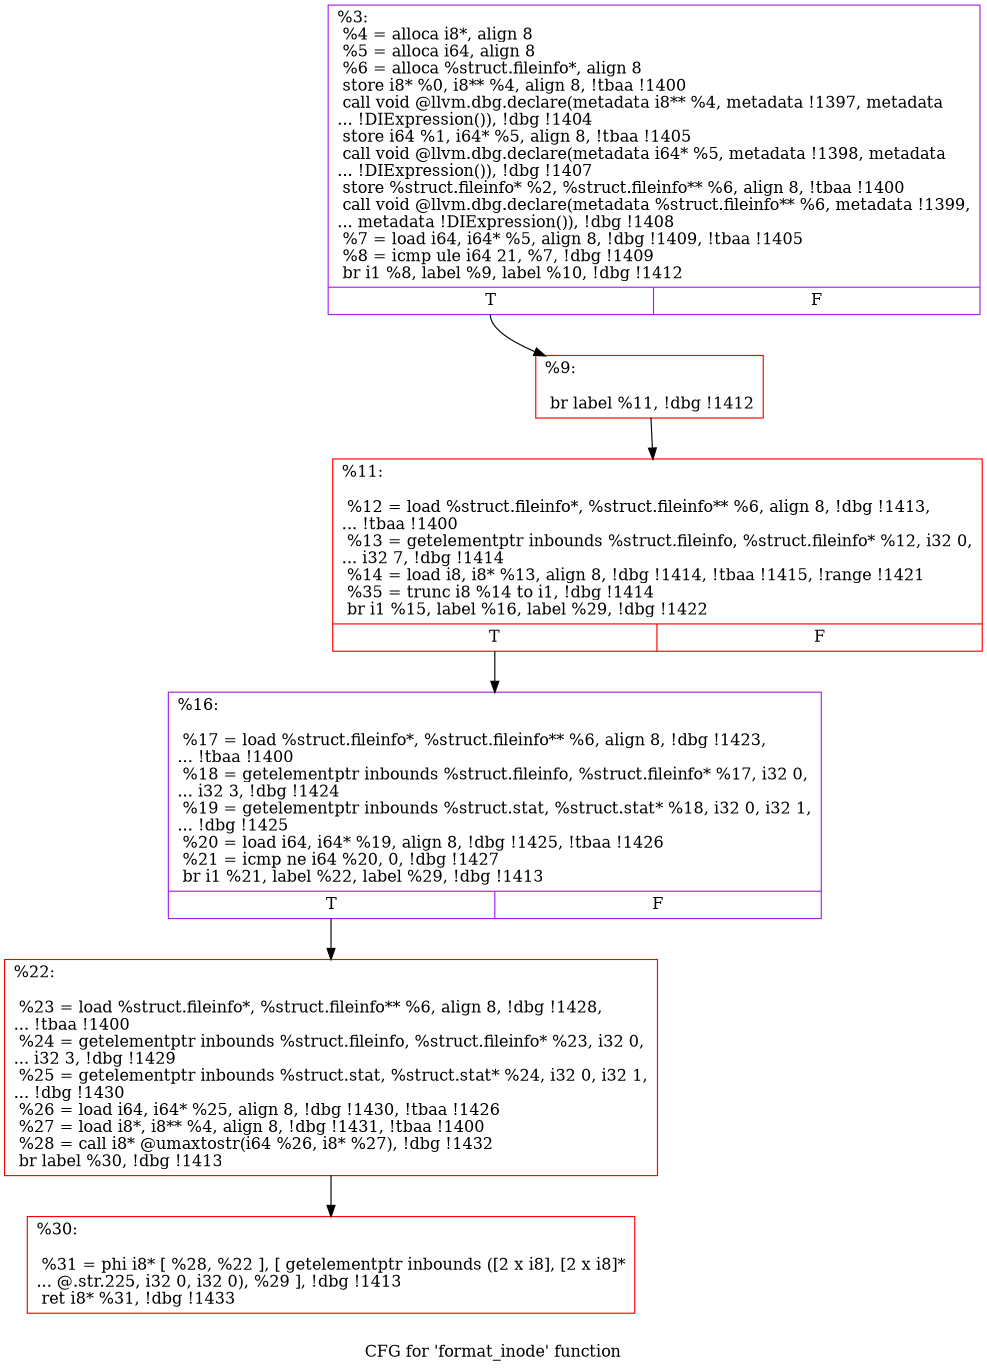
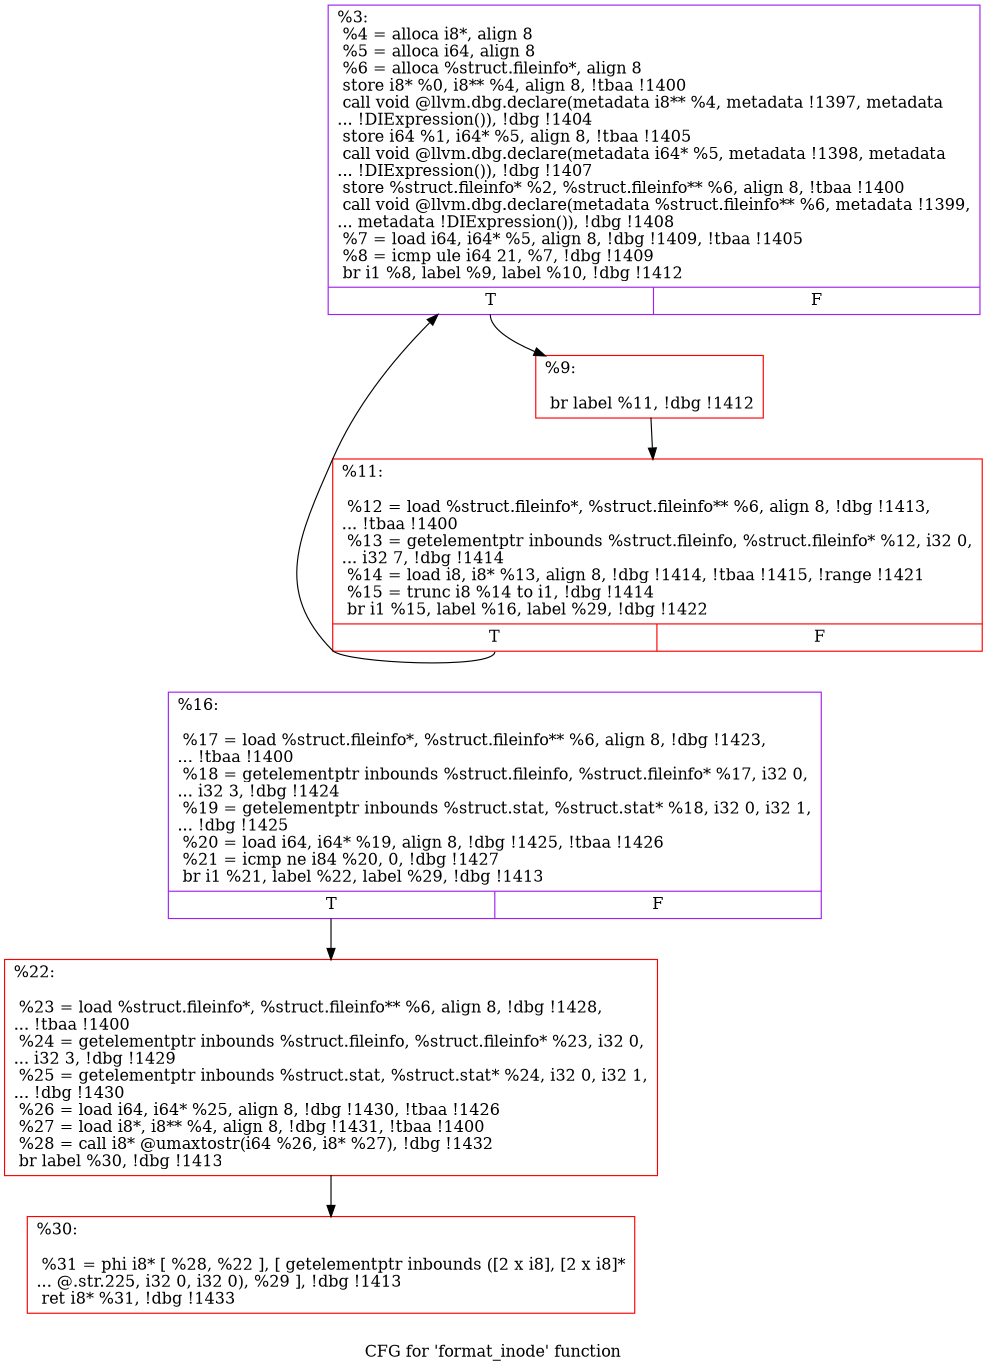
node "%11:": text "%35 = trunc i8 %14 to i1, !dbg !1414" -> "%15 = trunc i8 %14 to i1, !dbg !1414"
edge "%11:" -> "%16:": now "%11:" -> "%3:"
node "%16:": text "%21 = icmp ne i64 %20, 0, !dbg !1427" -> "%21 = icmp ne i84 %20, 0, !dbg !1427"
